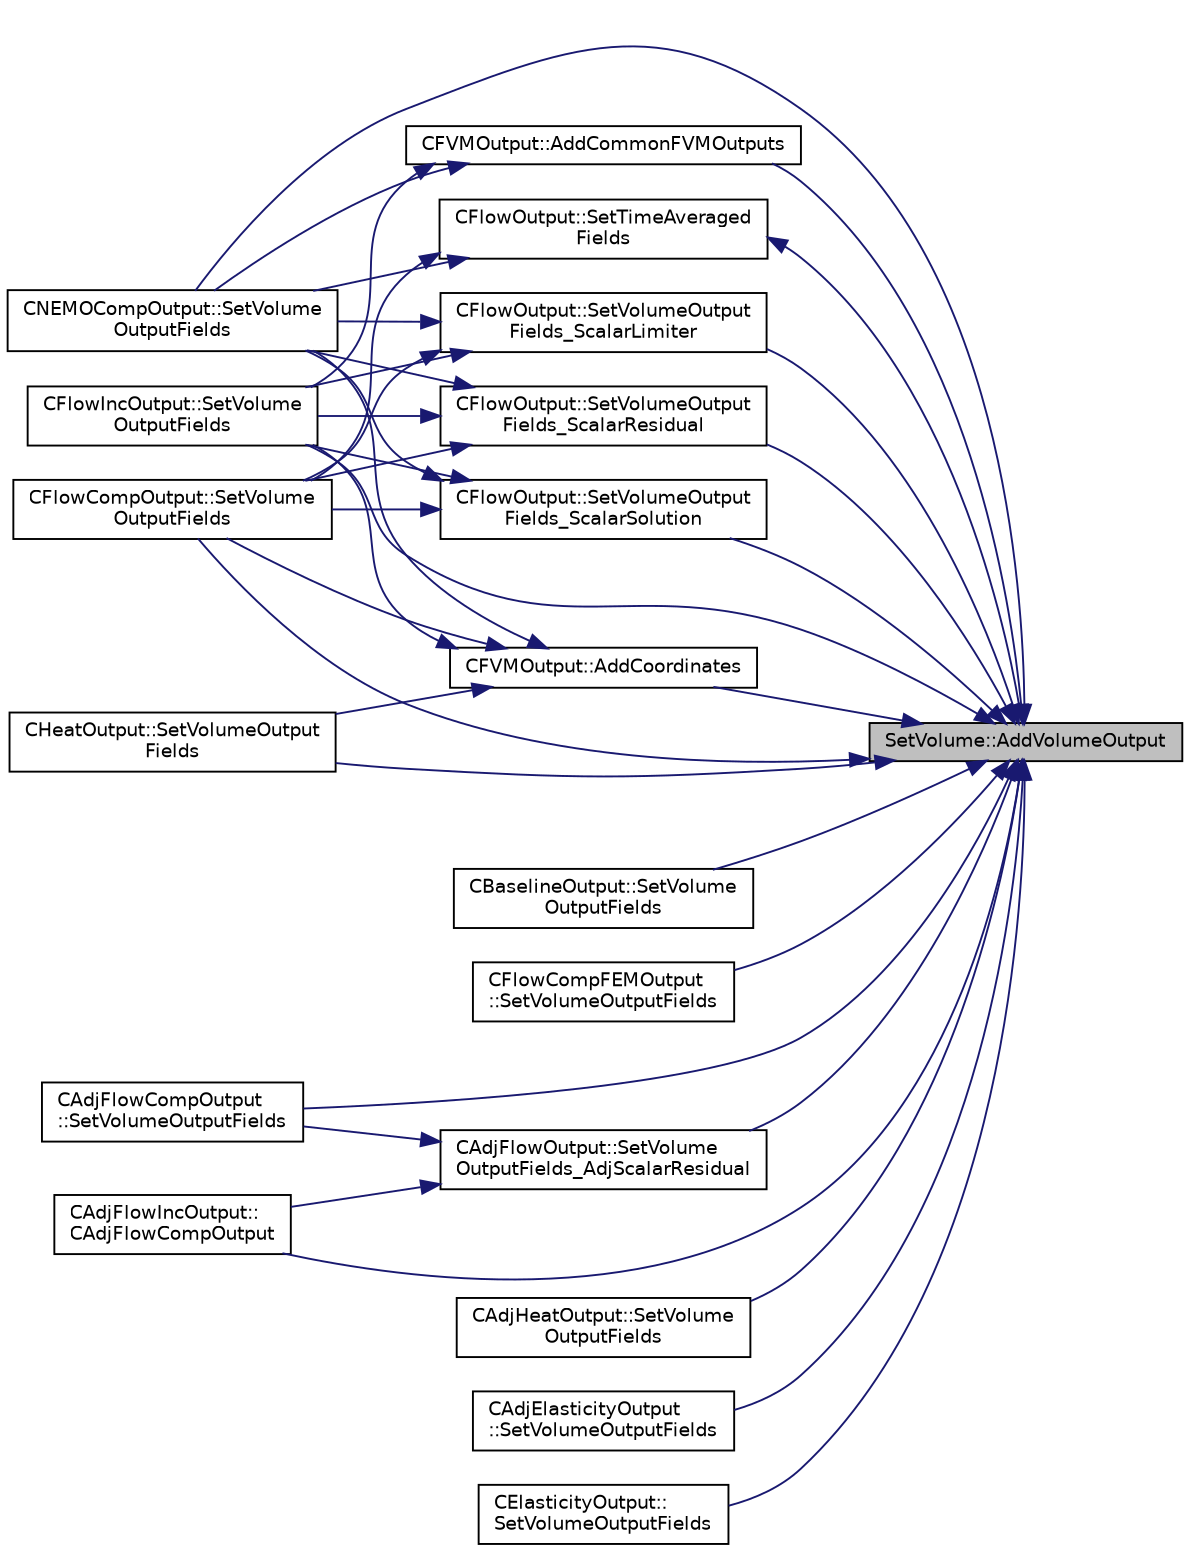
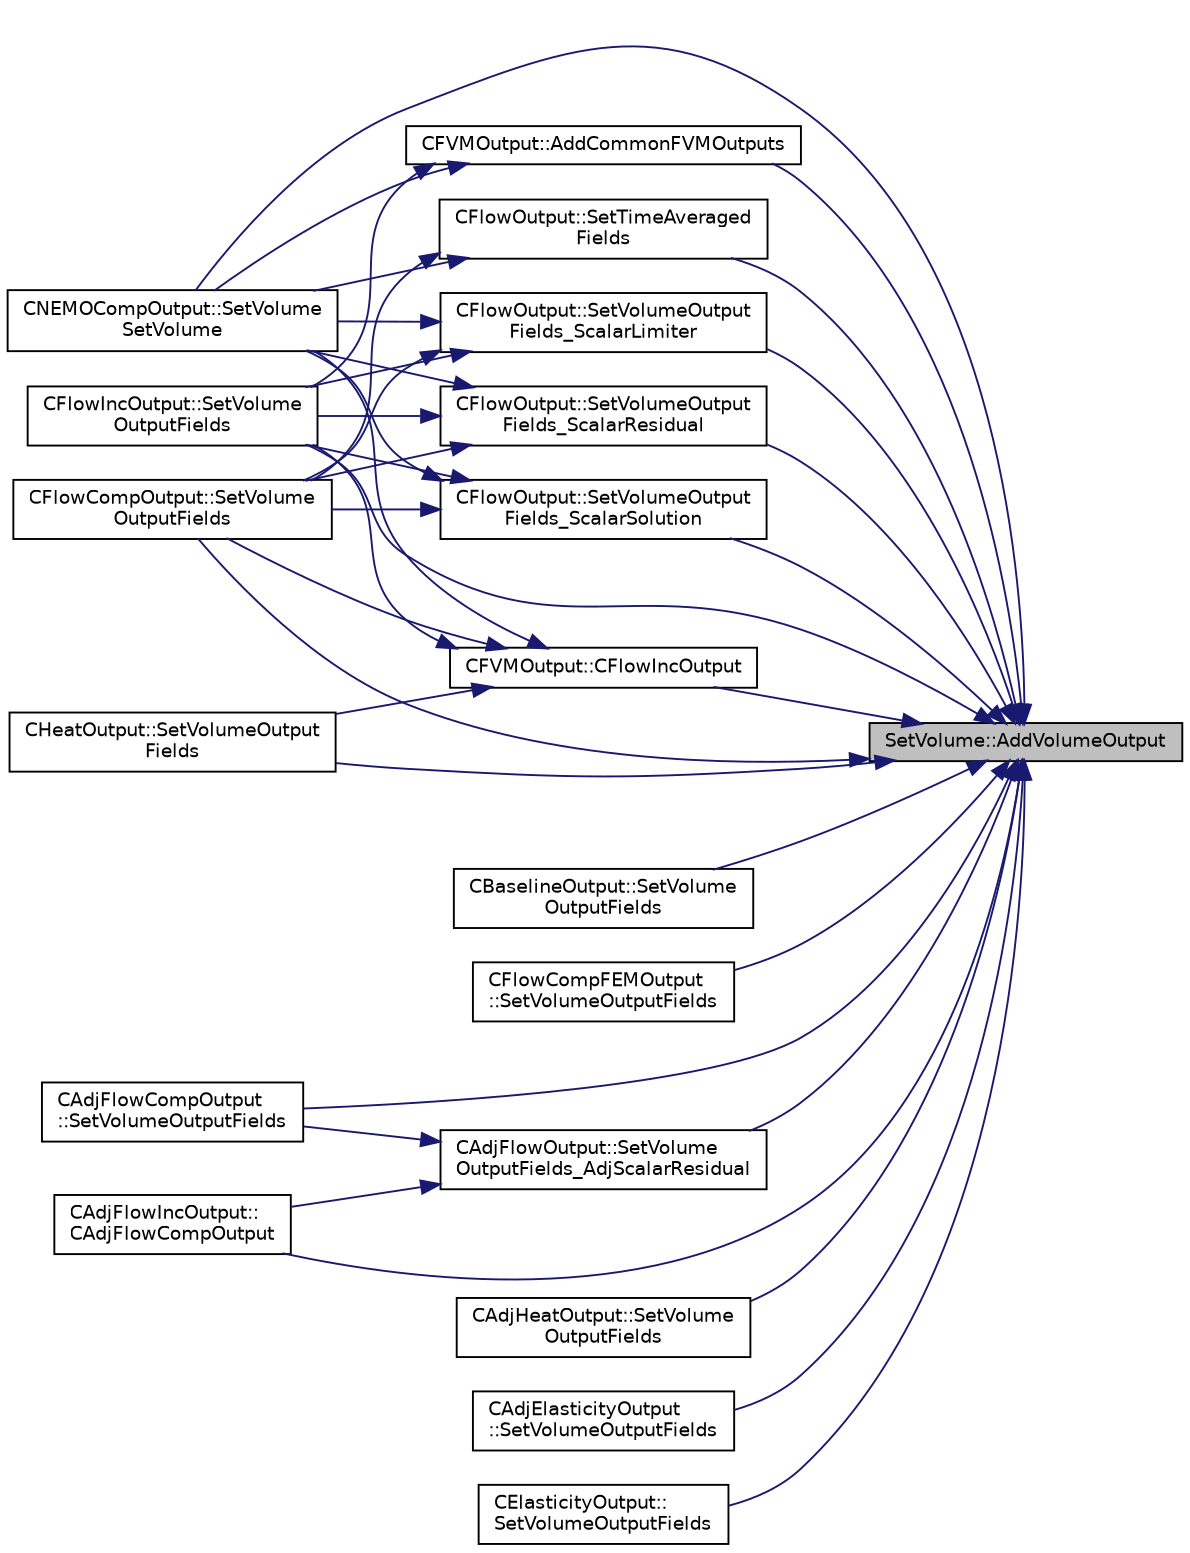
node "CNEMOCompOutput::SetVolume OutputFields": label "CNEMOCompOutput::SetVolume OutputFields" -> "CNEMOCompOutput::SetVolume SetVolume"
edge "SetVolume::AddVolumeOutput" -> "CFlowOutput::SetTimeAveraged Fields": reversed
node "CFVMOutput::AddCoordinates": label "CFVMOutput::AddCoordinates" -> "CFVMOutput::CFlowIncOutput"
